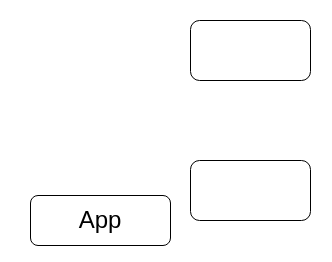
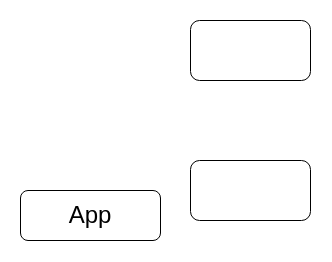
node "App": moved (101, 221) -> (91, 216)
